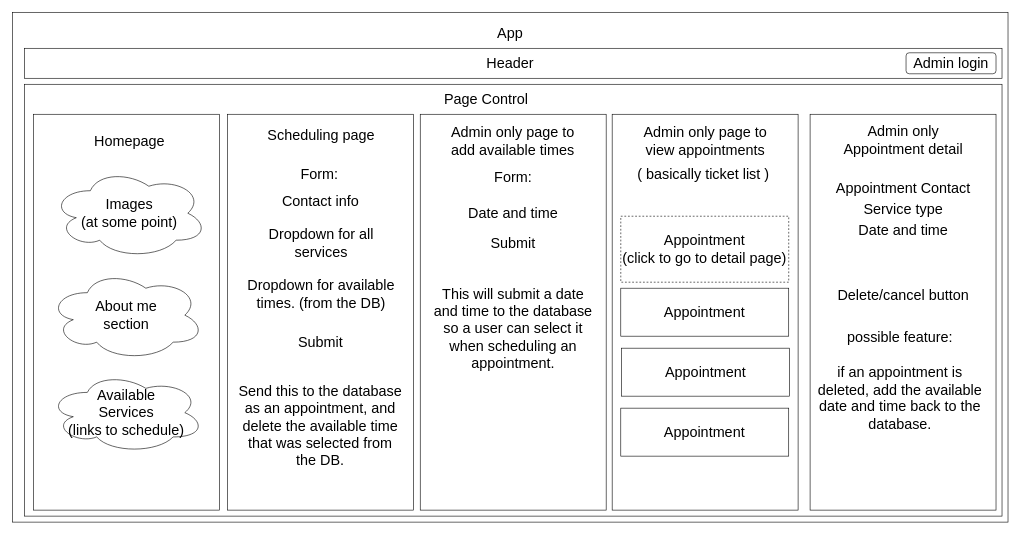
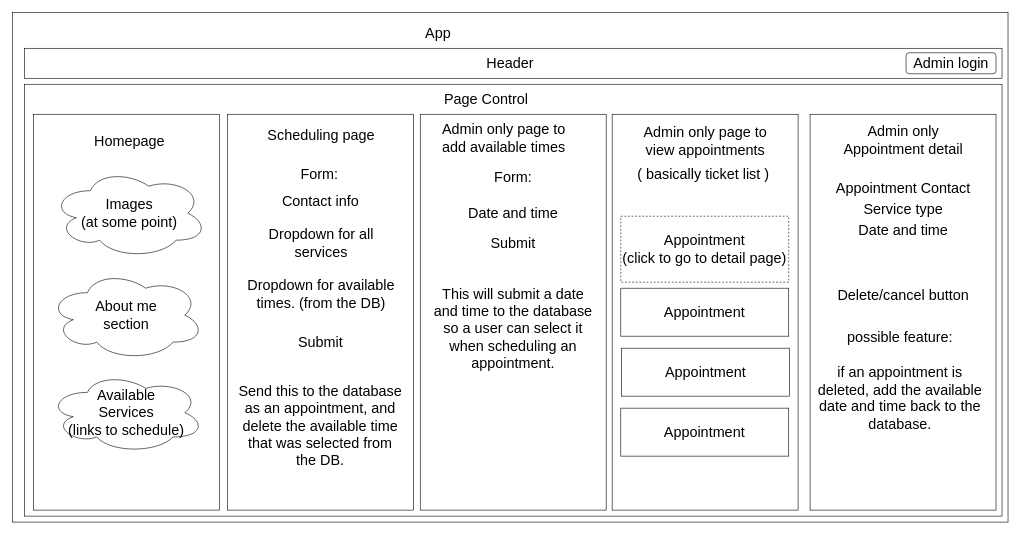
node "App": moved (510, 33) -> (438, 33)
node "Admin only page to add available times": moved (513, 141) -> (504, 138)
